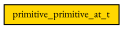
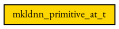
node "primitive_primitive_at_t": label "primitive_primitive_at_t" -> "mkldnn_primitive_at_t"
